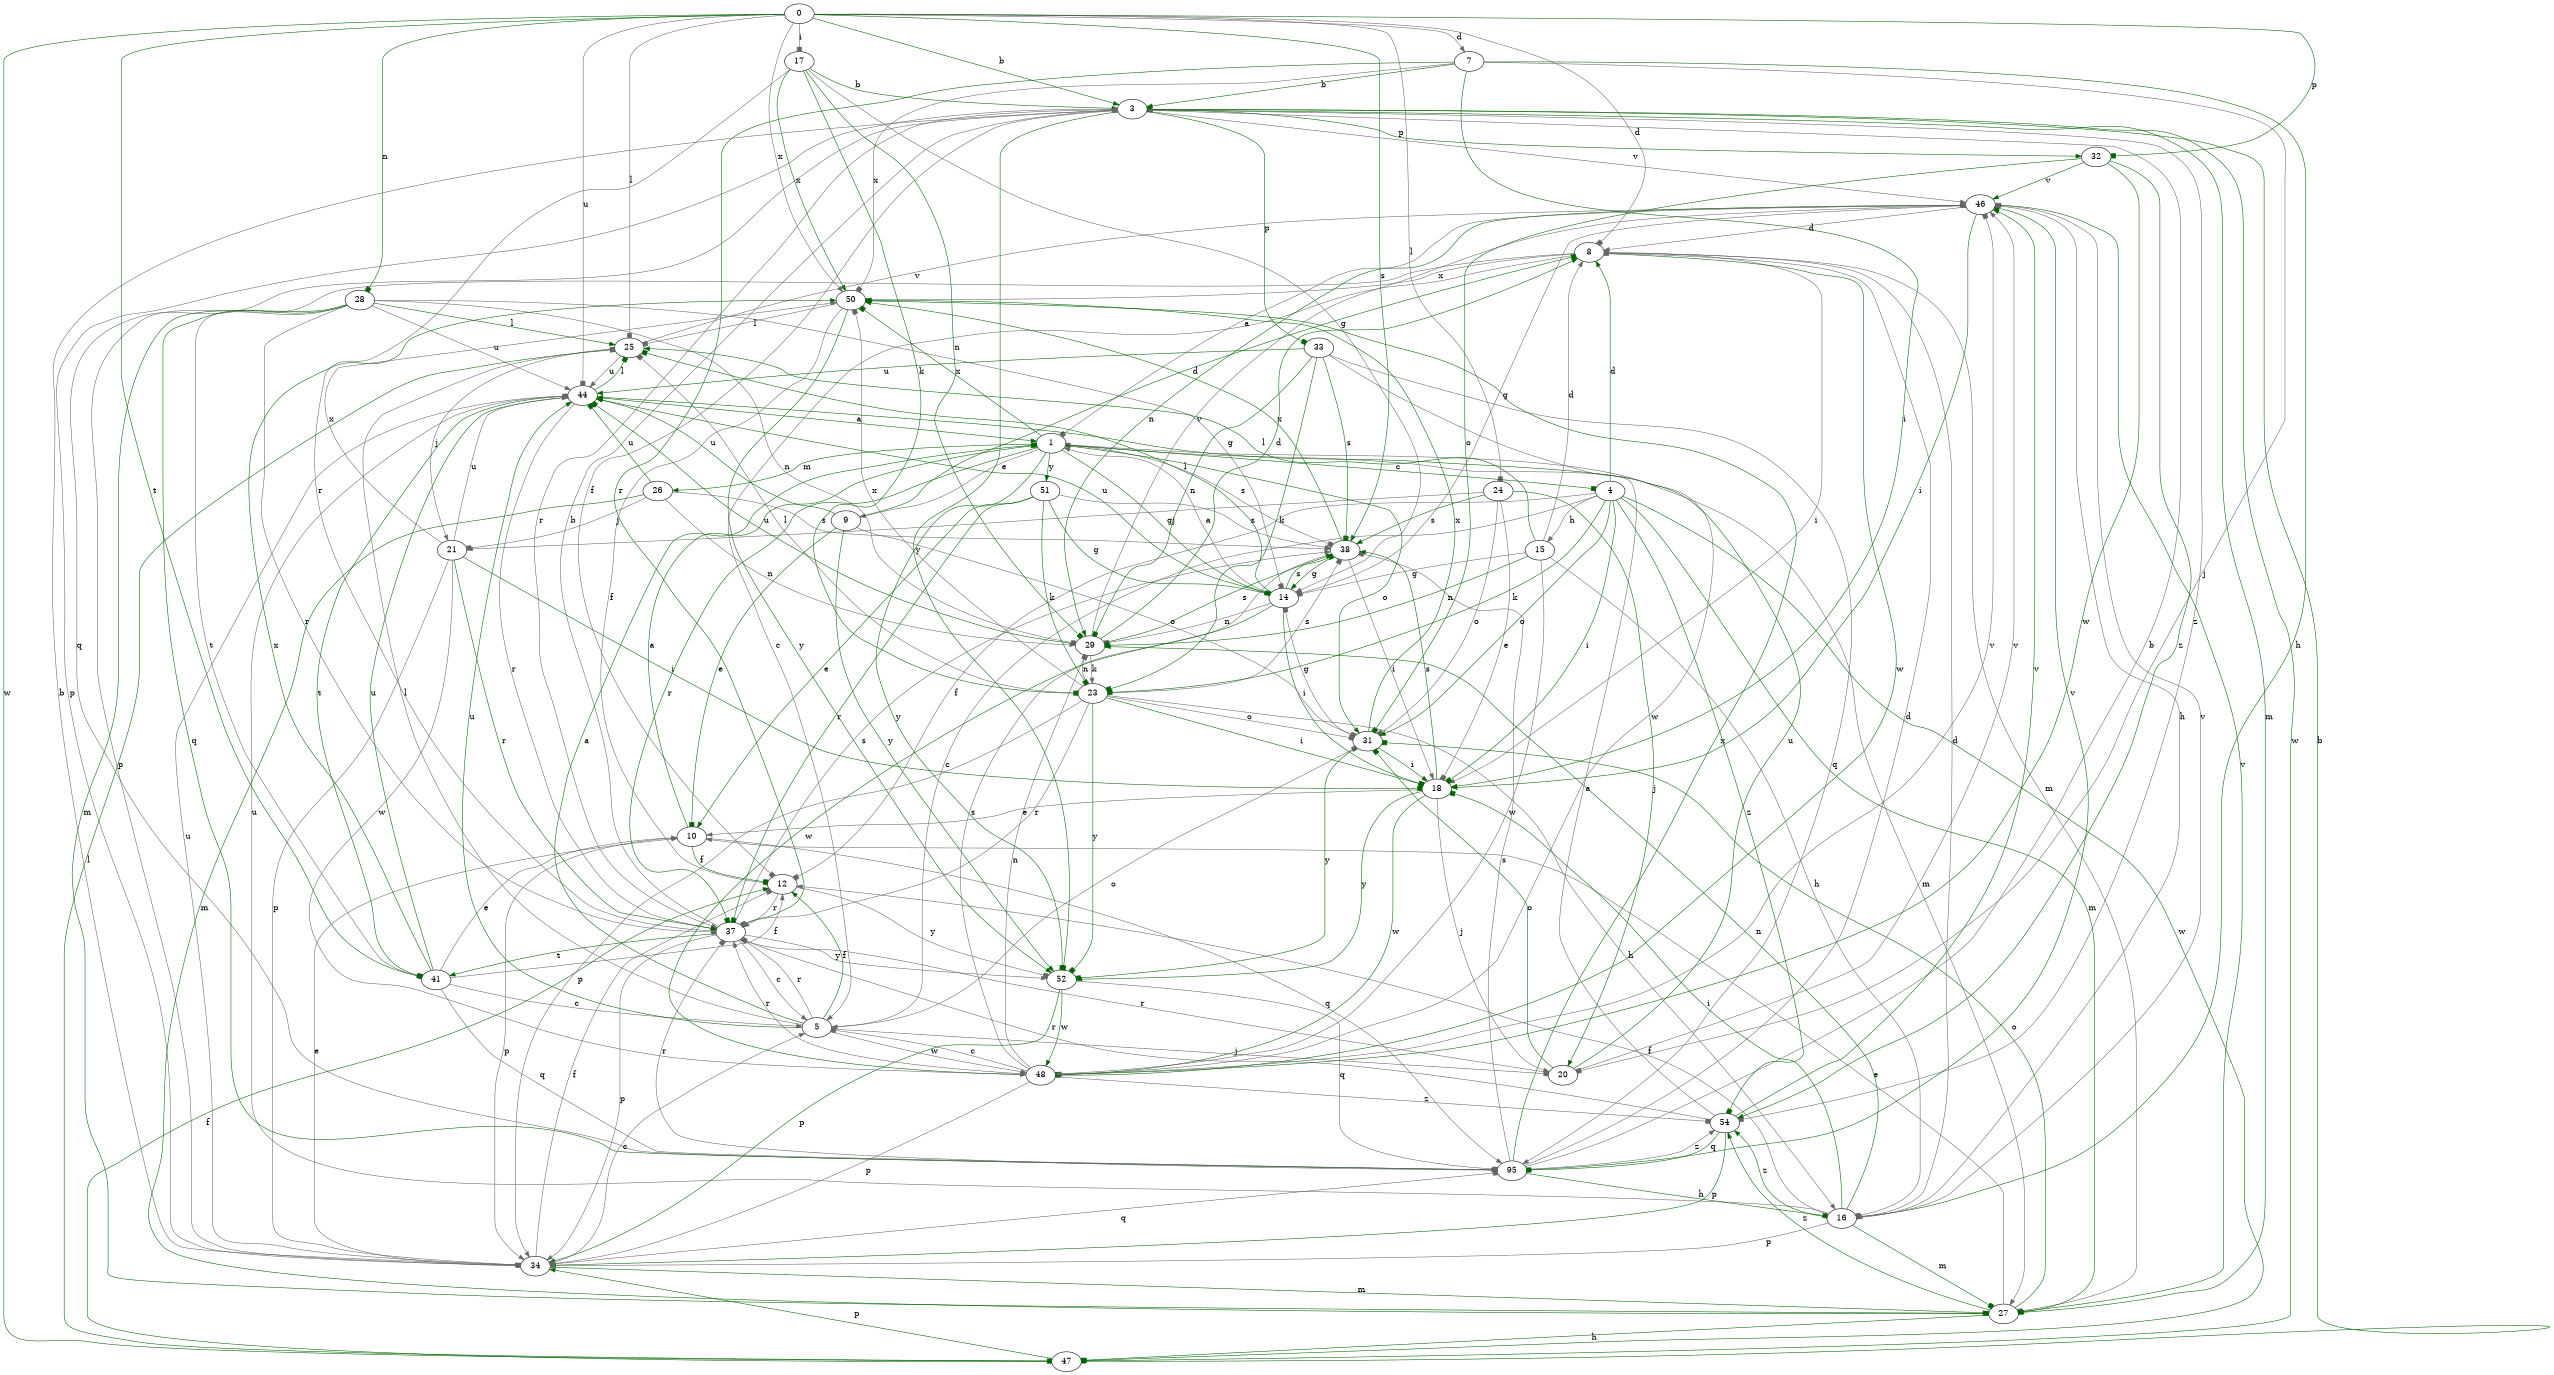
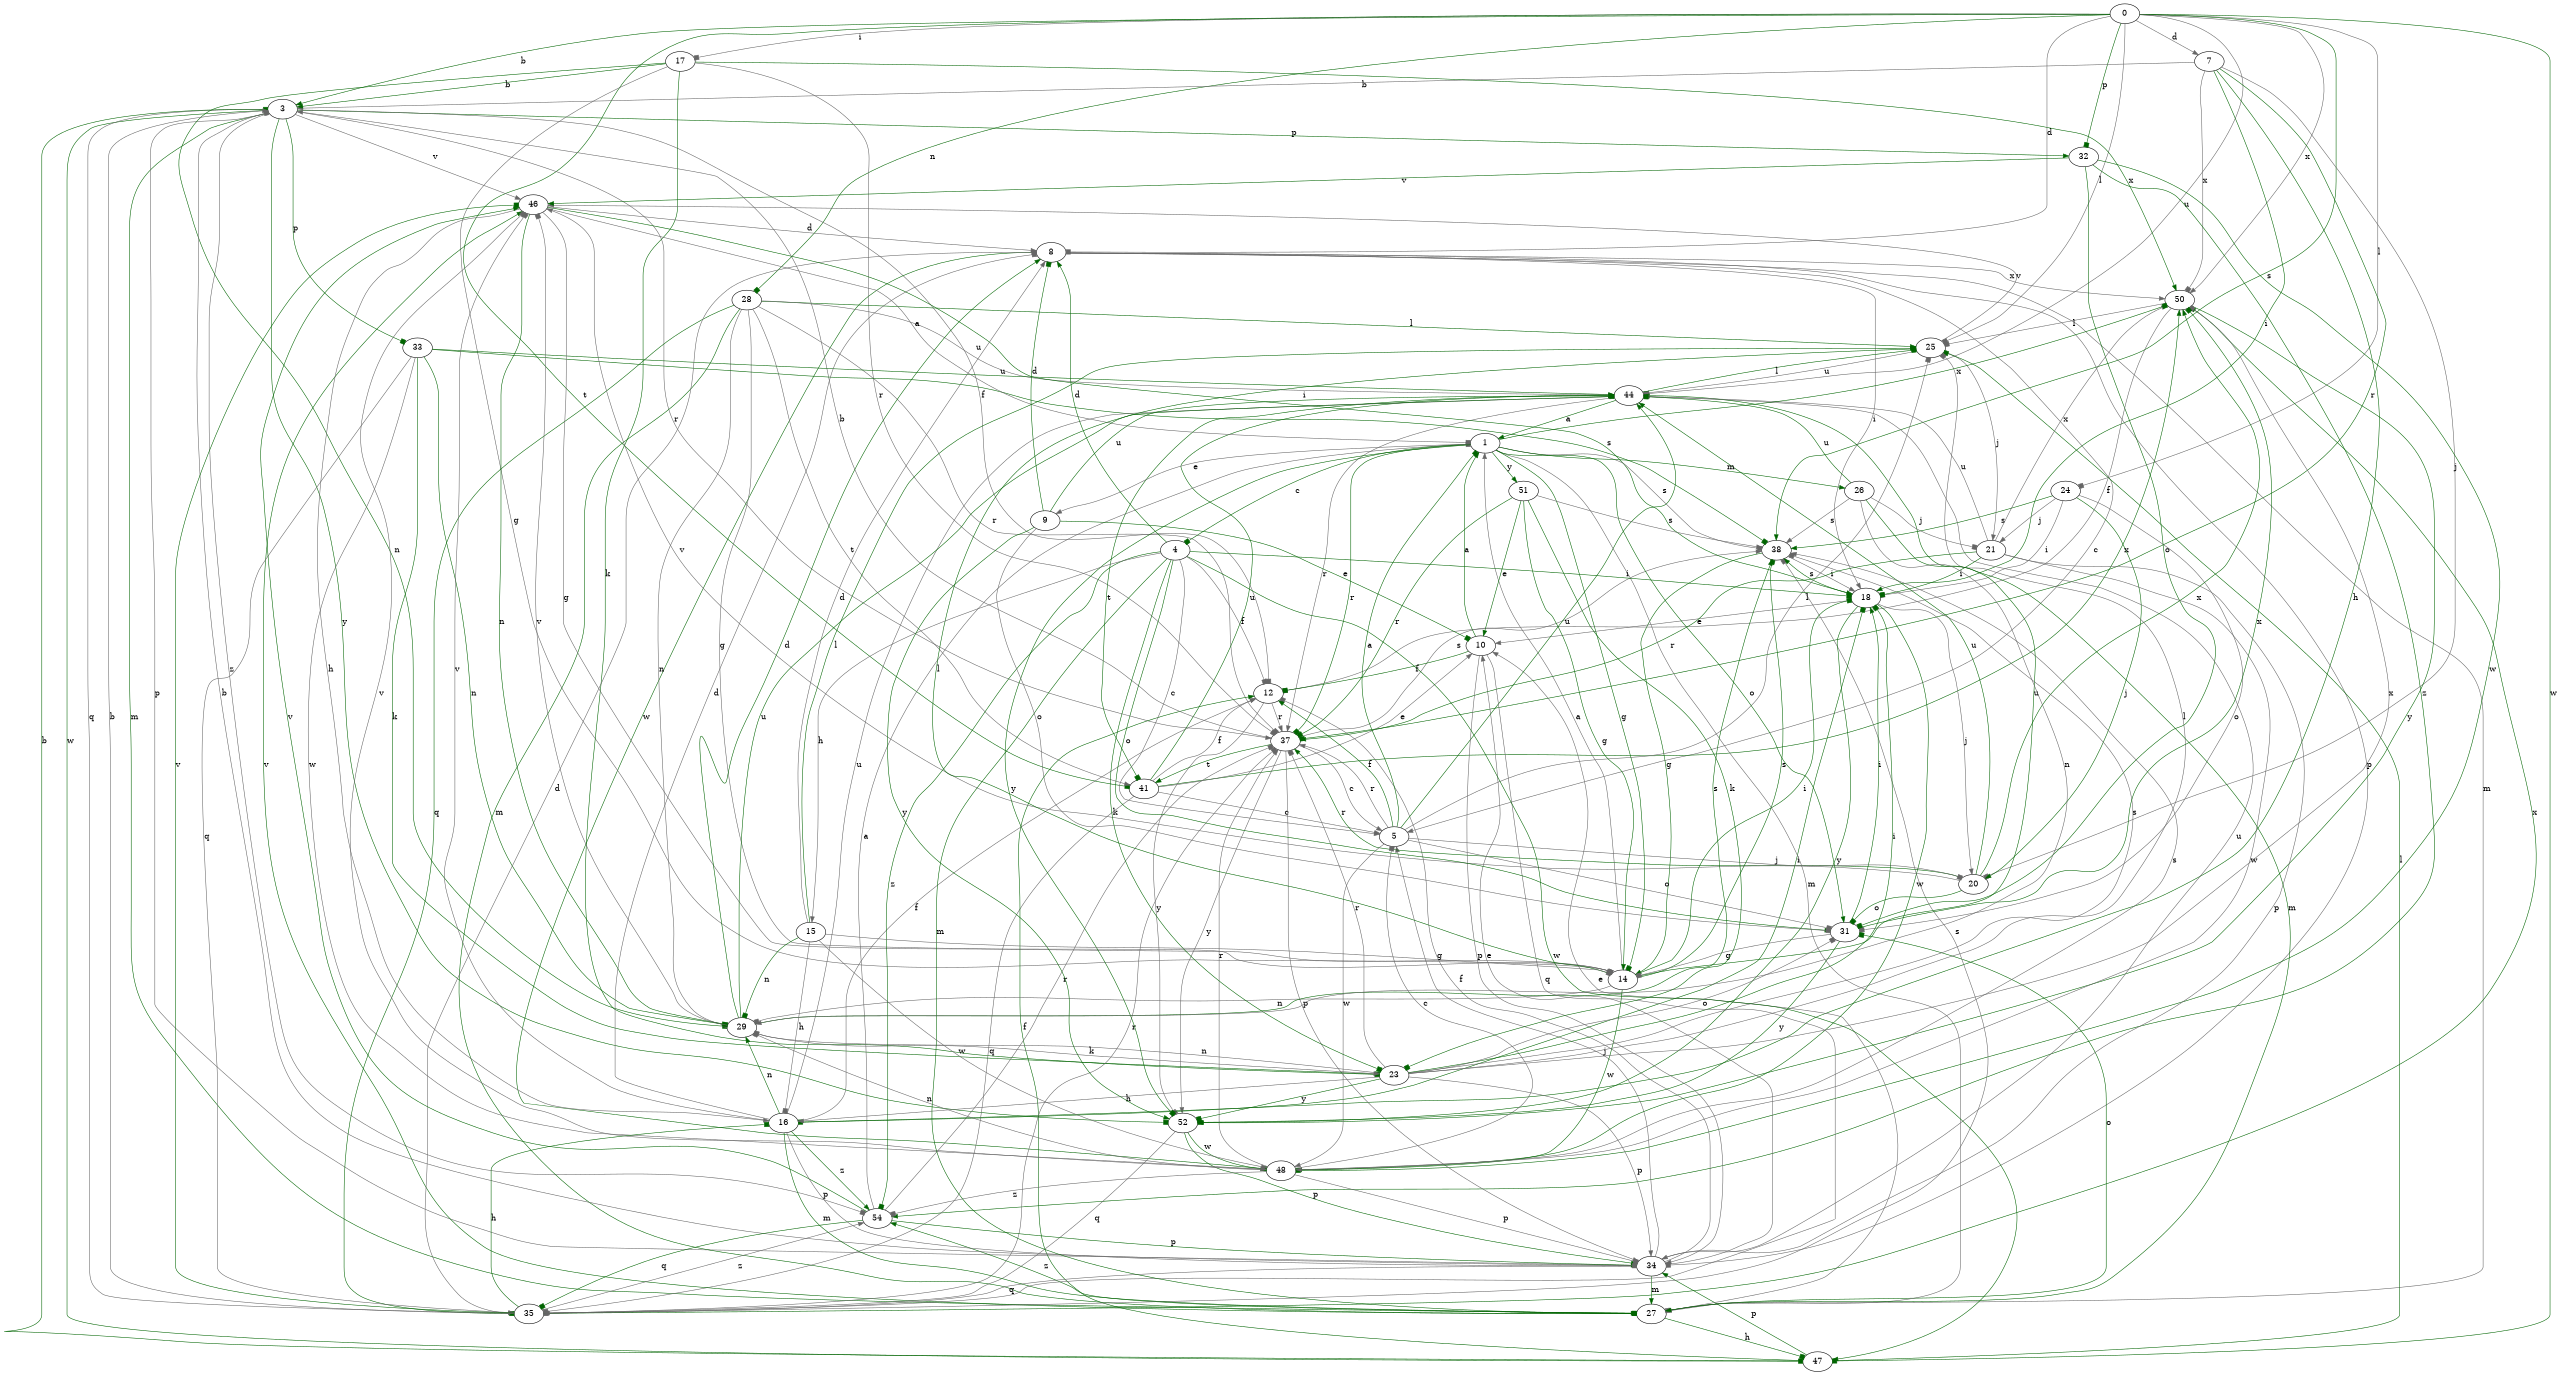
edge "7" -> "3": color darkgreen -> gray40
edge "38" -> "50": now "20" -> "50"
edge "24" -> "18": label "e" -> "i"
edge "20" -> "37": color gray40 -> darkgreen
edge "34" -> "5": label "c" -> "j"
node "95": label "95" -> "35"
